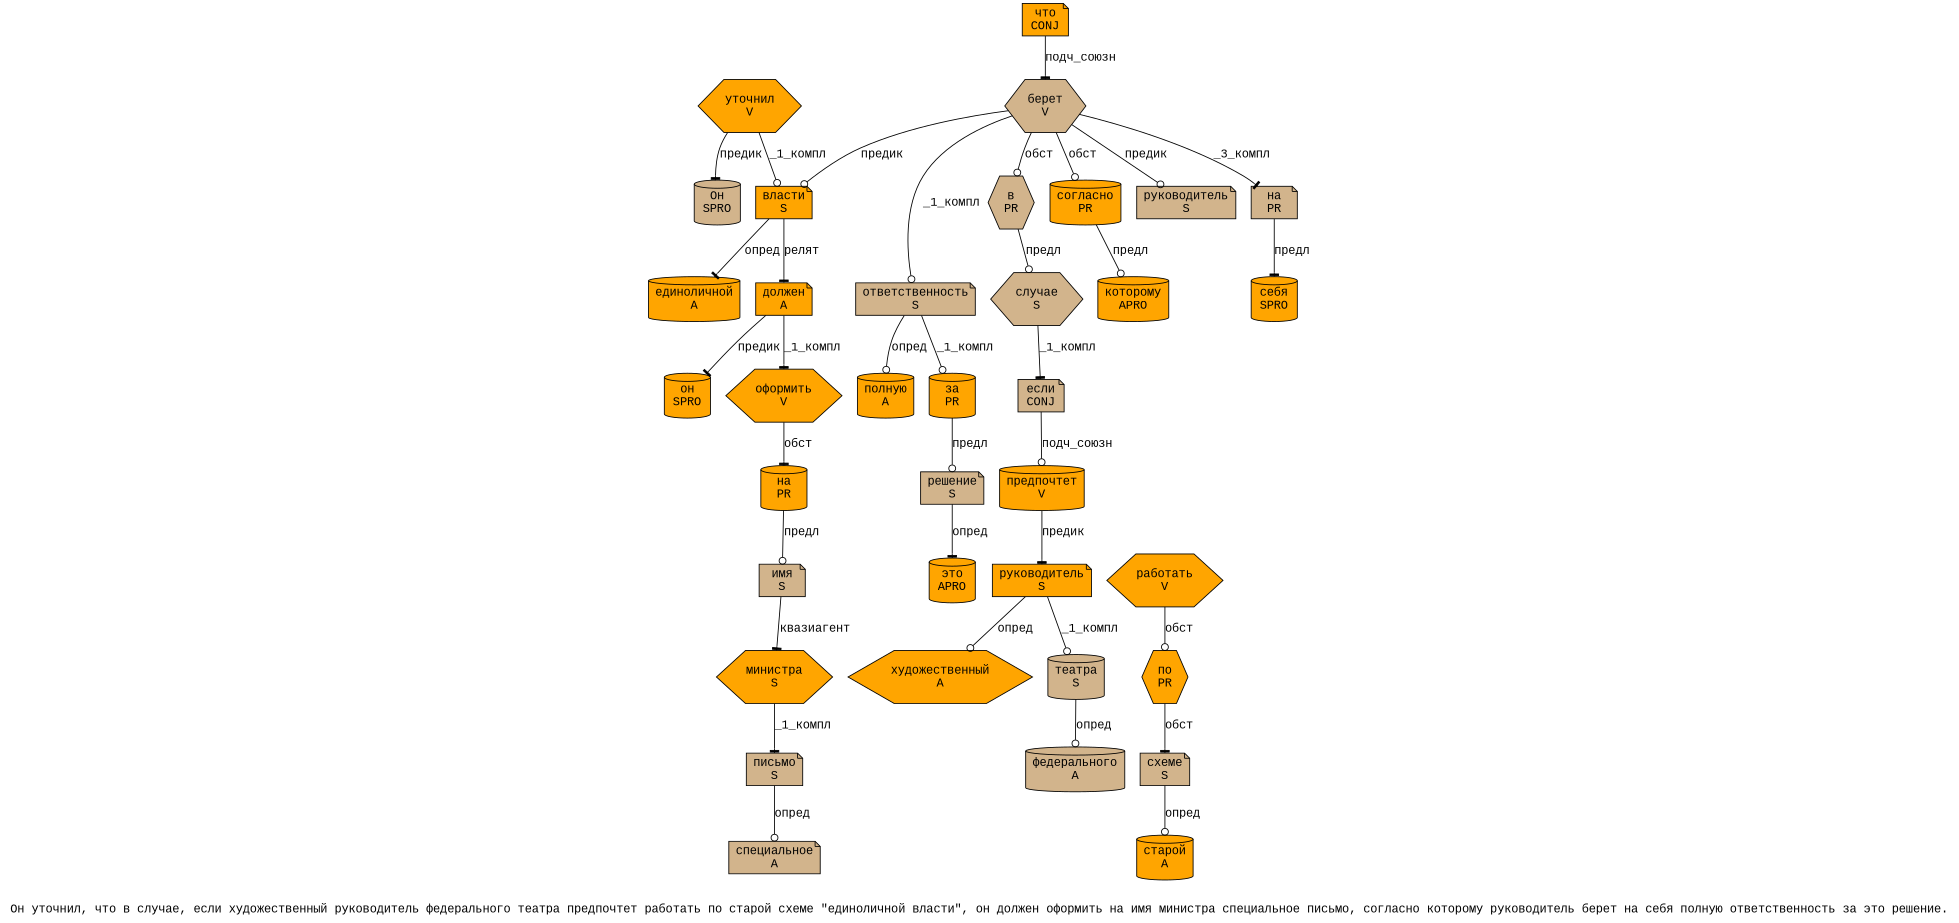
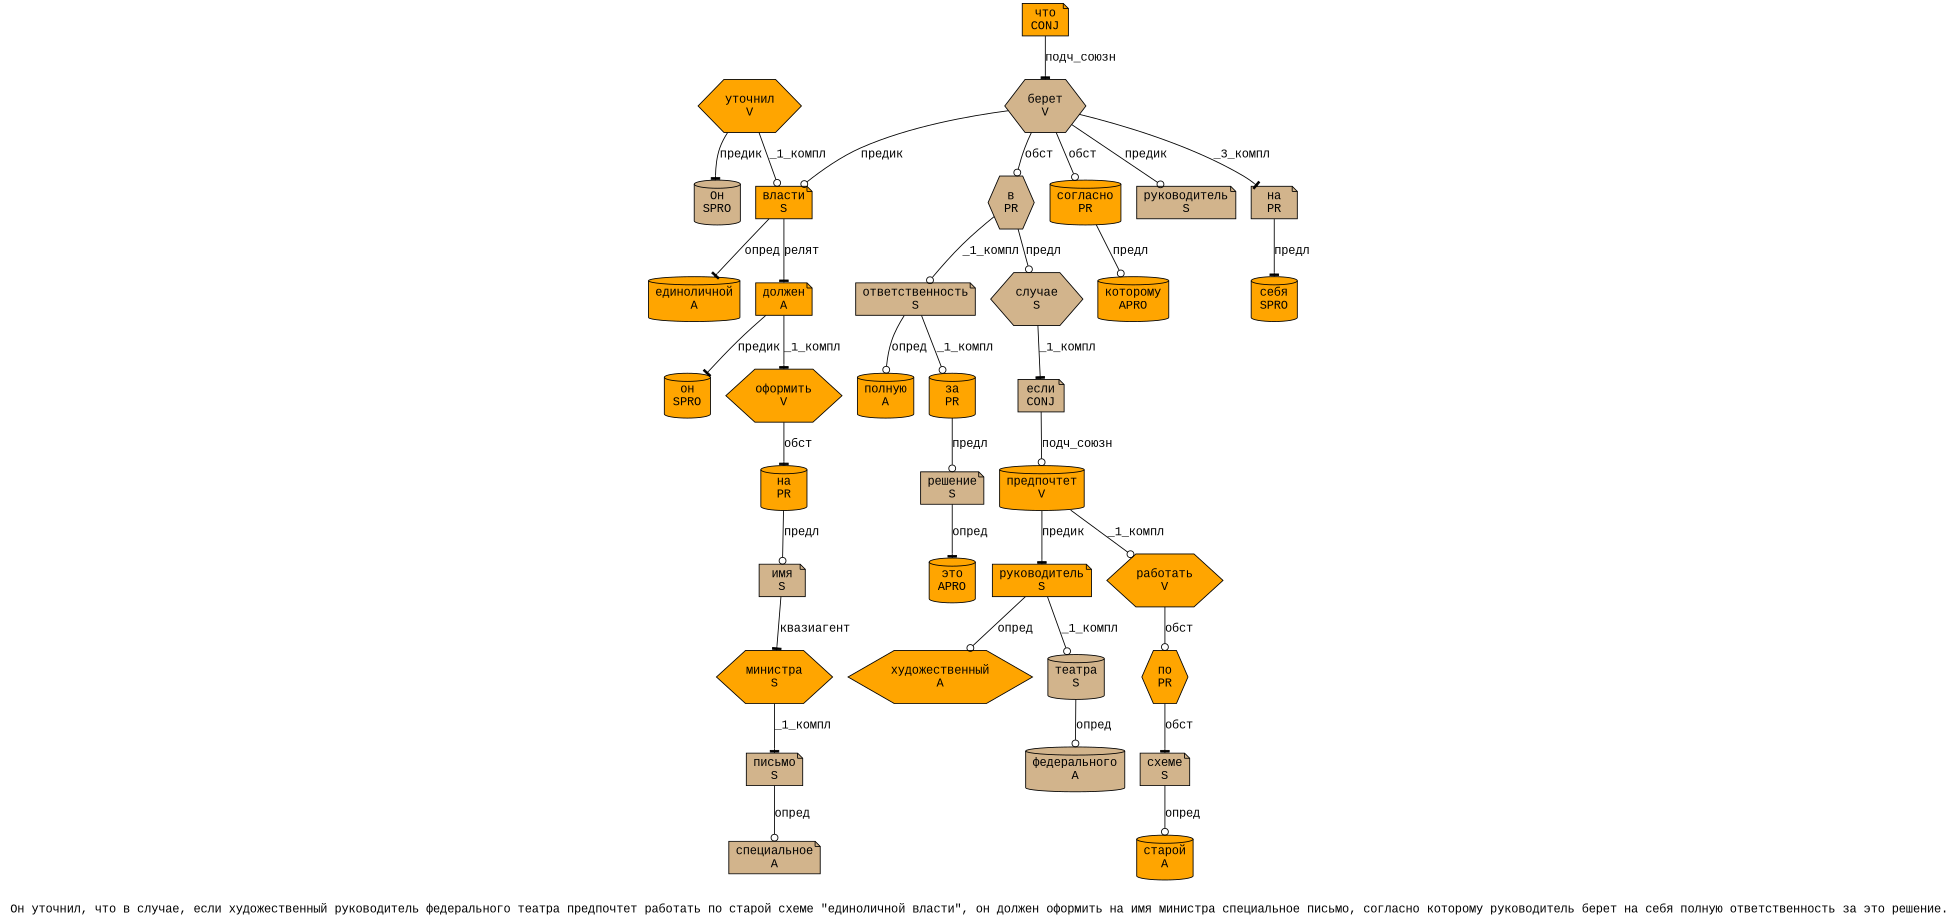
edge "берет V" -> "ответственность S": now "в PR" -> "ответственность S"
edge "предпочтет V" -> "работать V": added, label "_1_компл"
